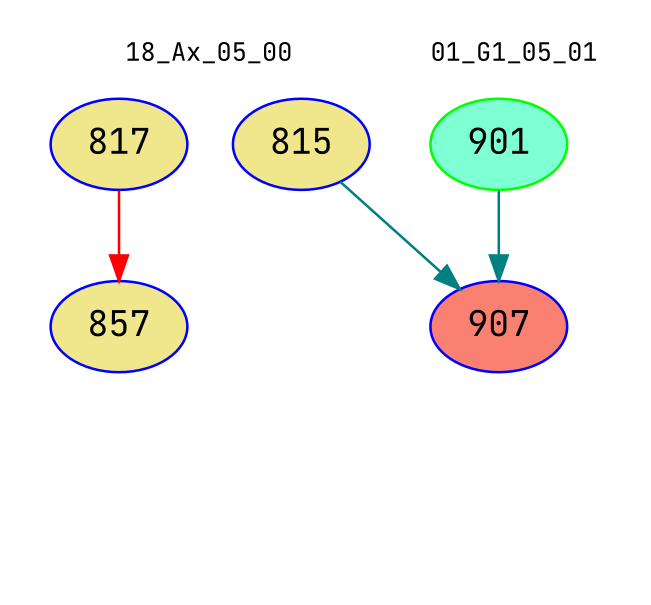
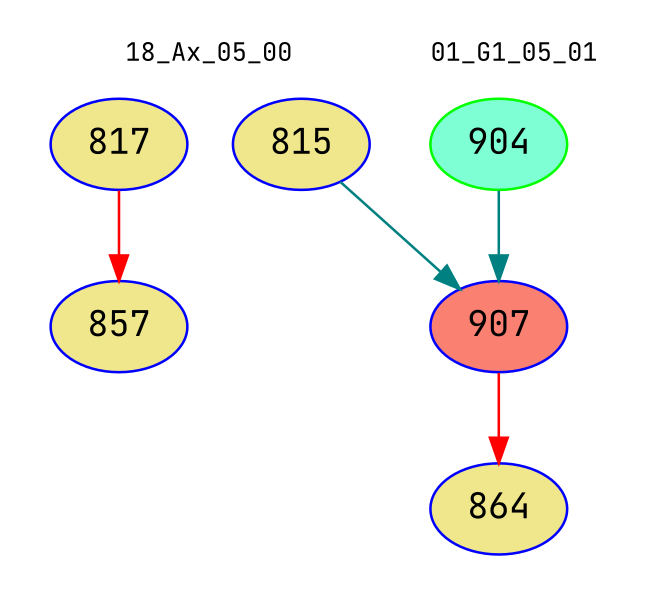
node "901": label "901" -> "904"
node "864": added
